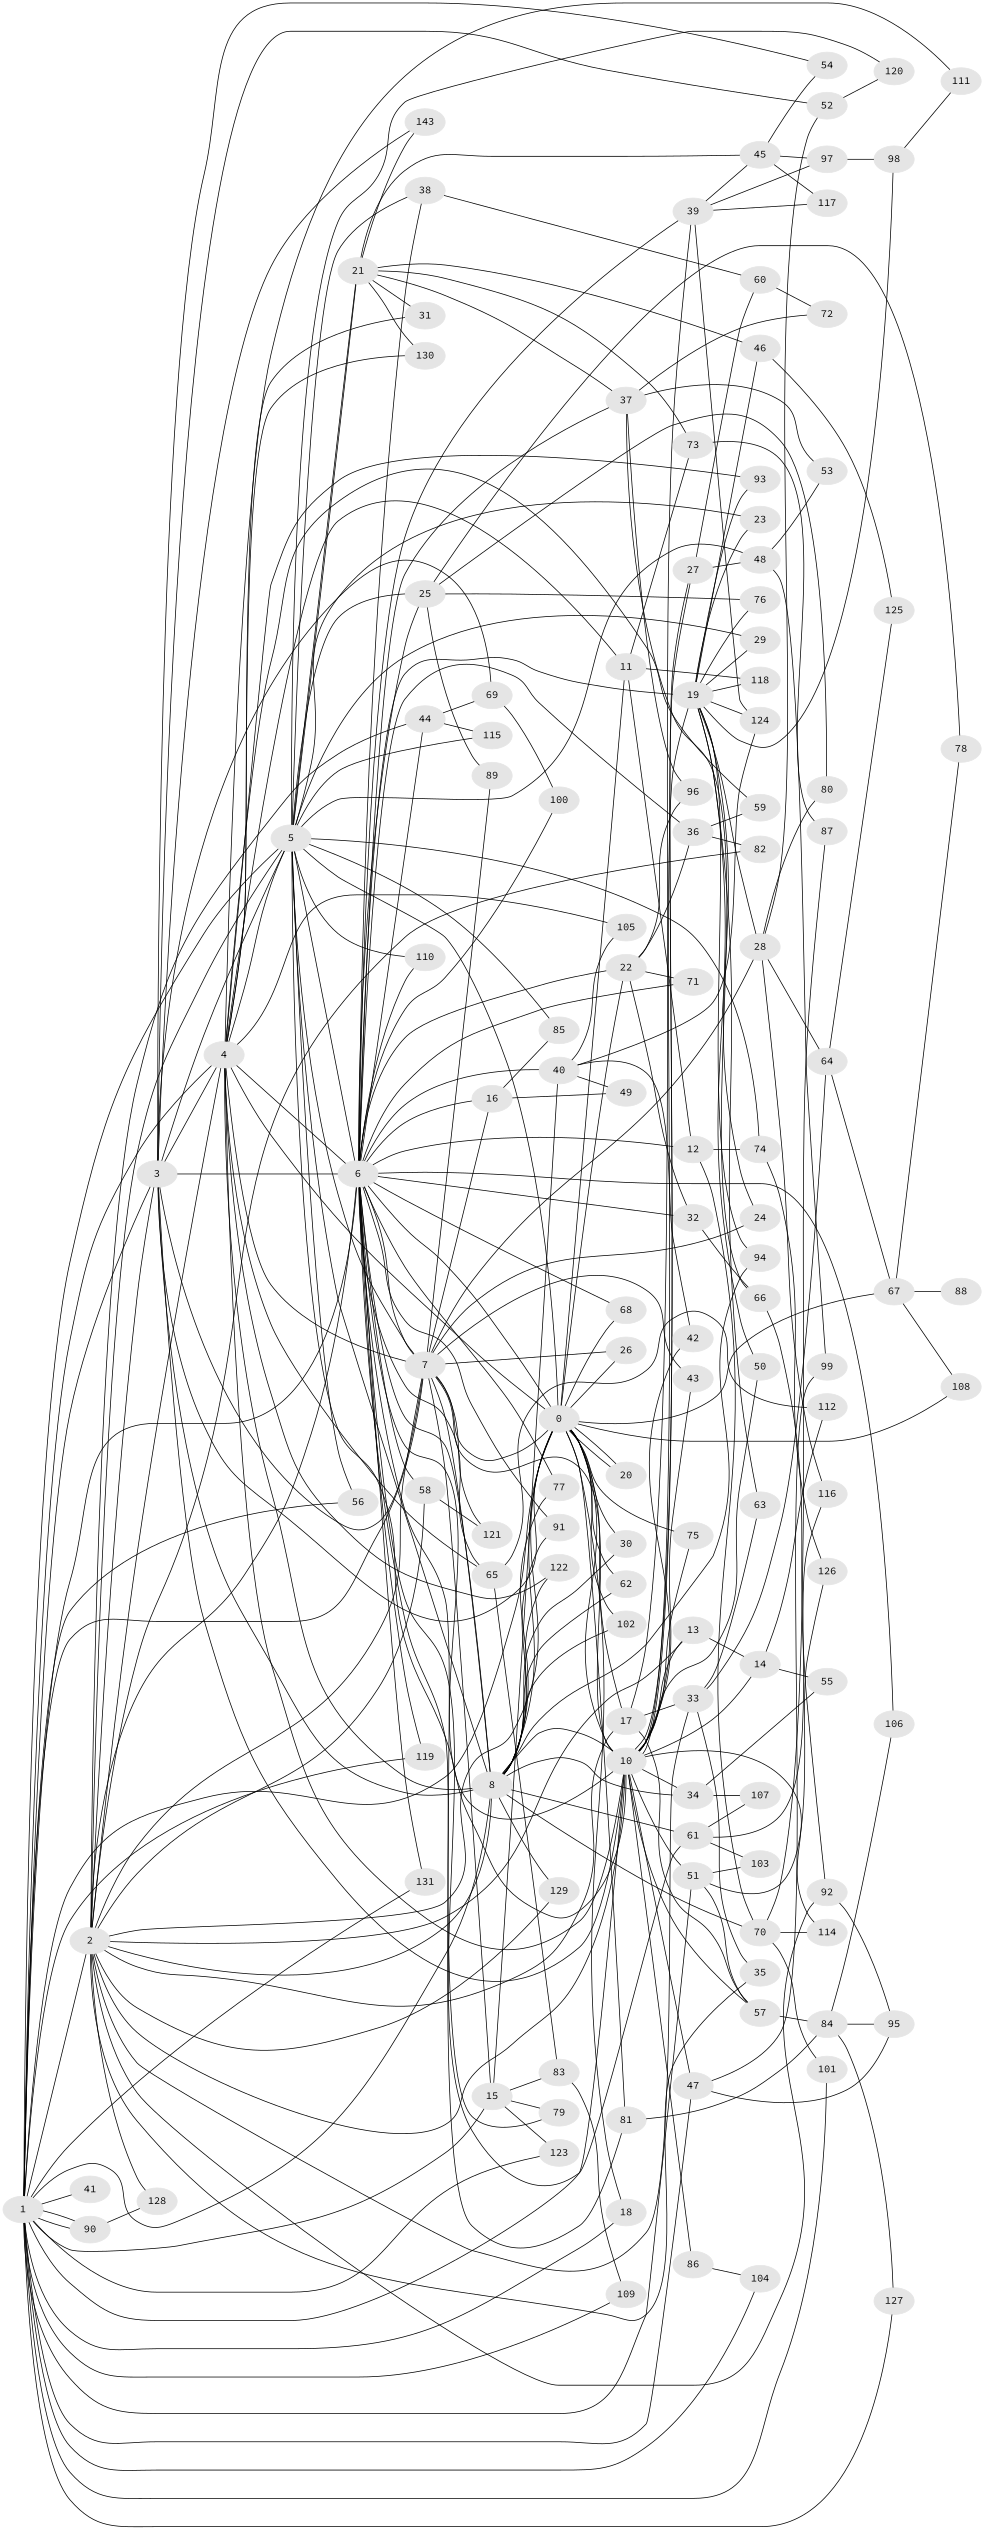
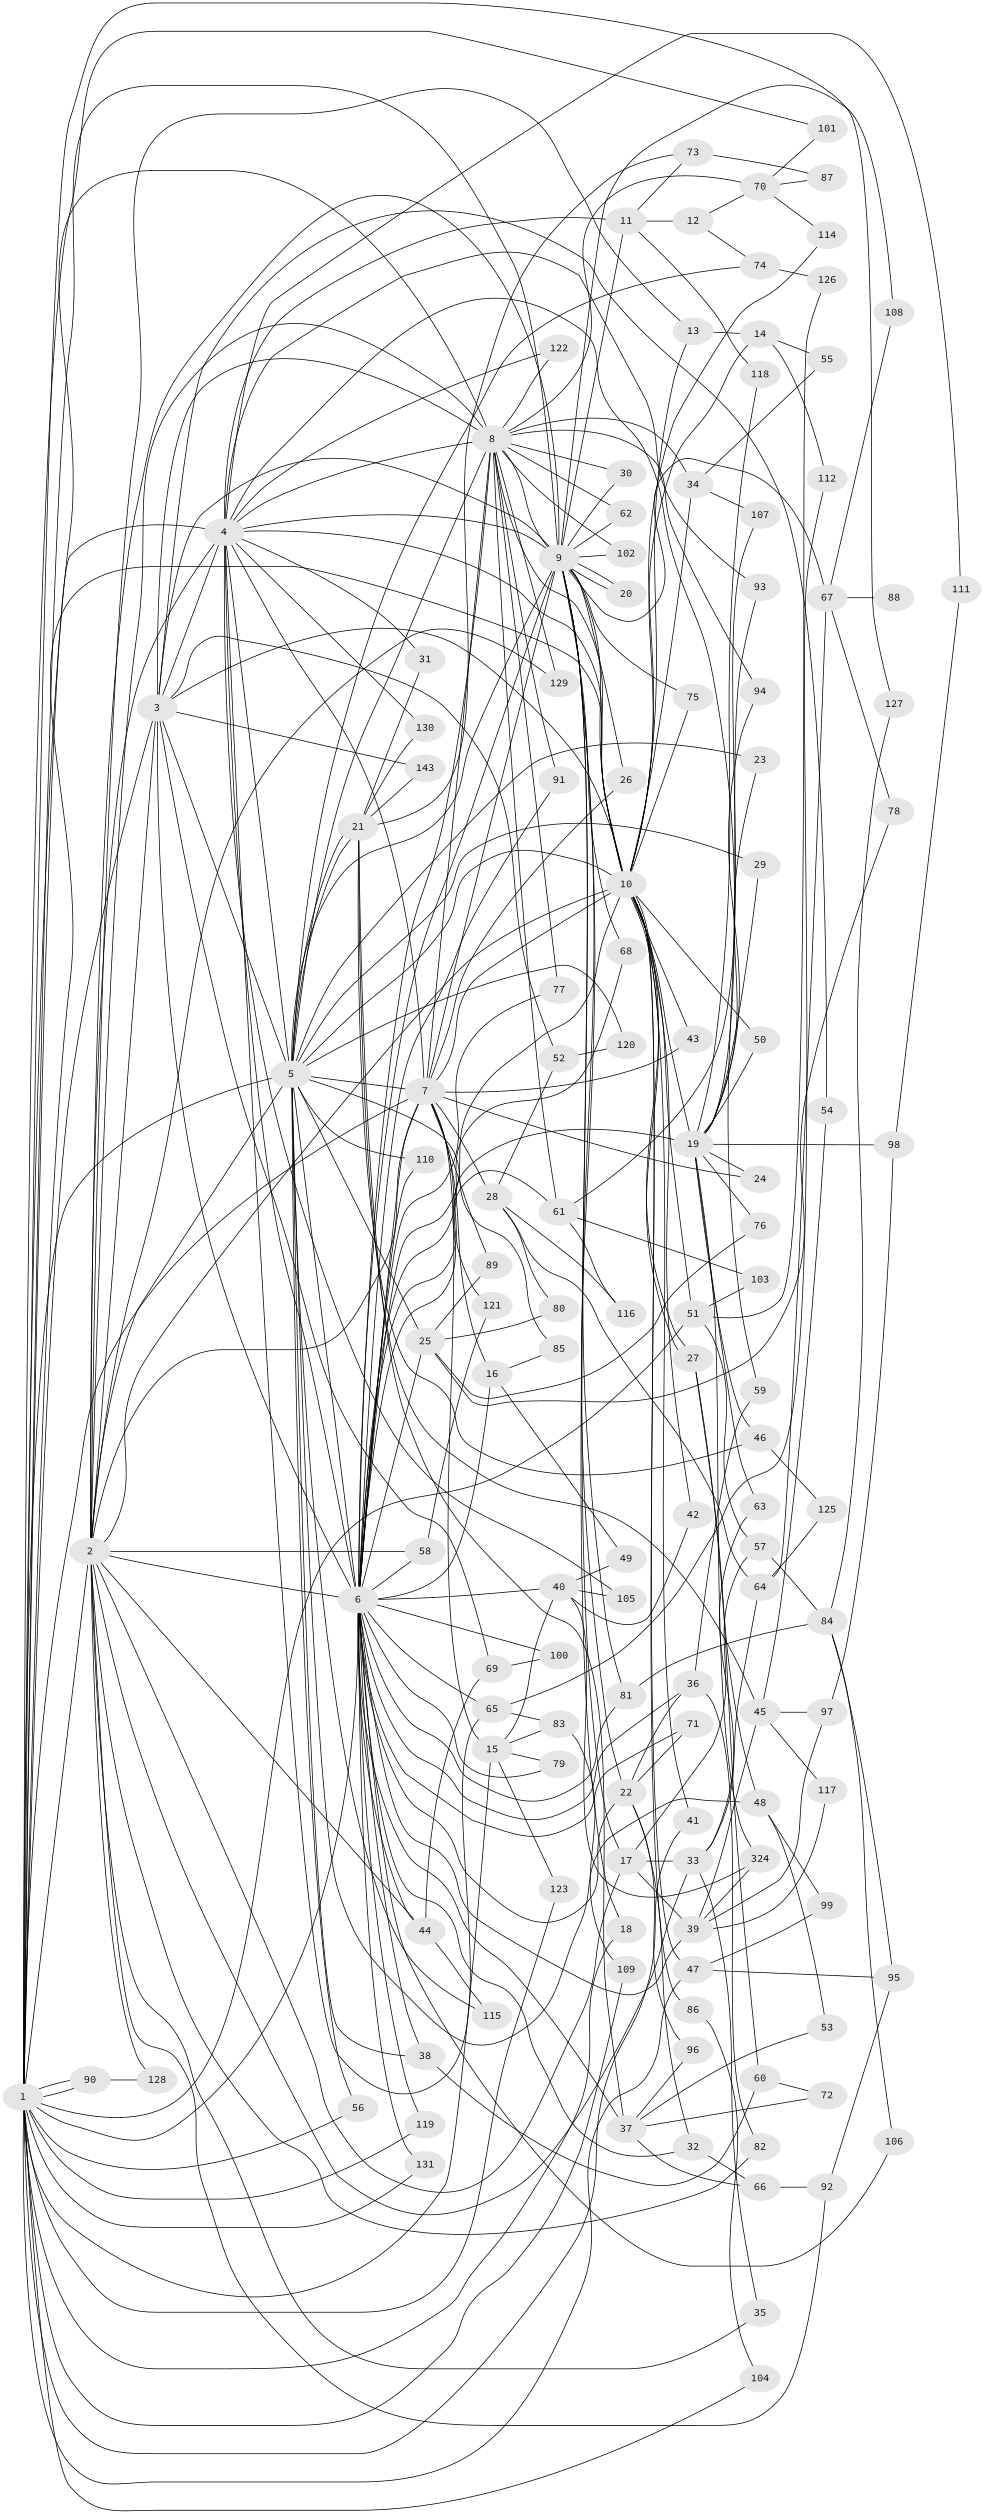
node "124": label "124" -> "324"
edge "19" -- "28": removed
edge "12" -- "6": removed
node "0": label "0" -> "9"
edge "3" -- "7": removed
edge "10" -- "57": now "10" -- "41"
